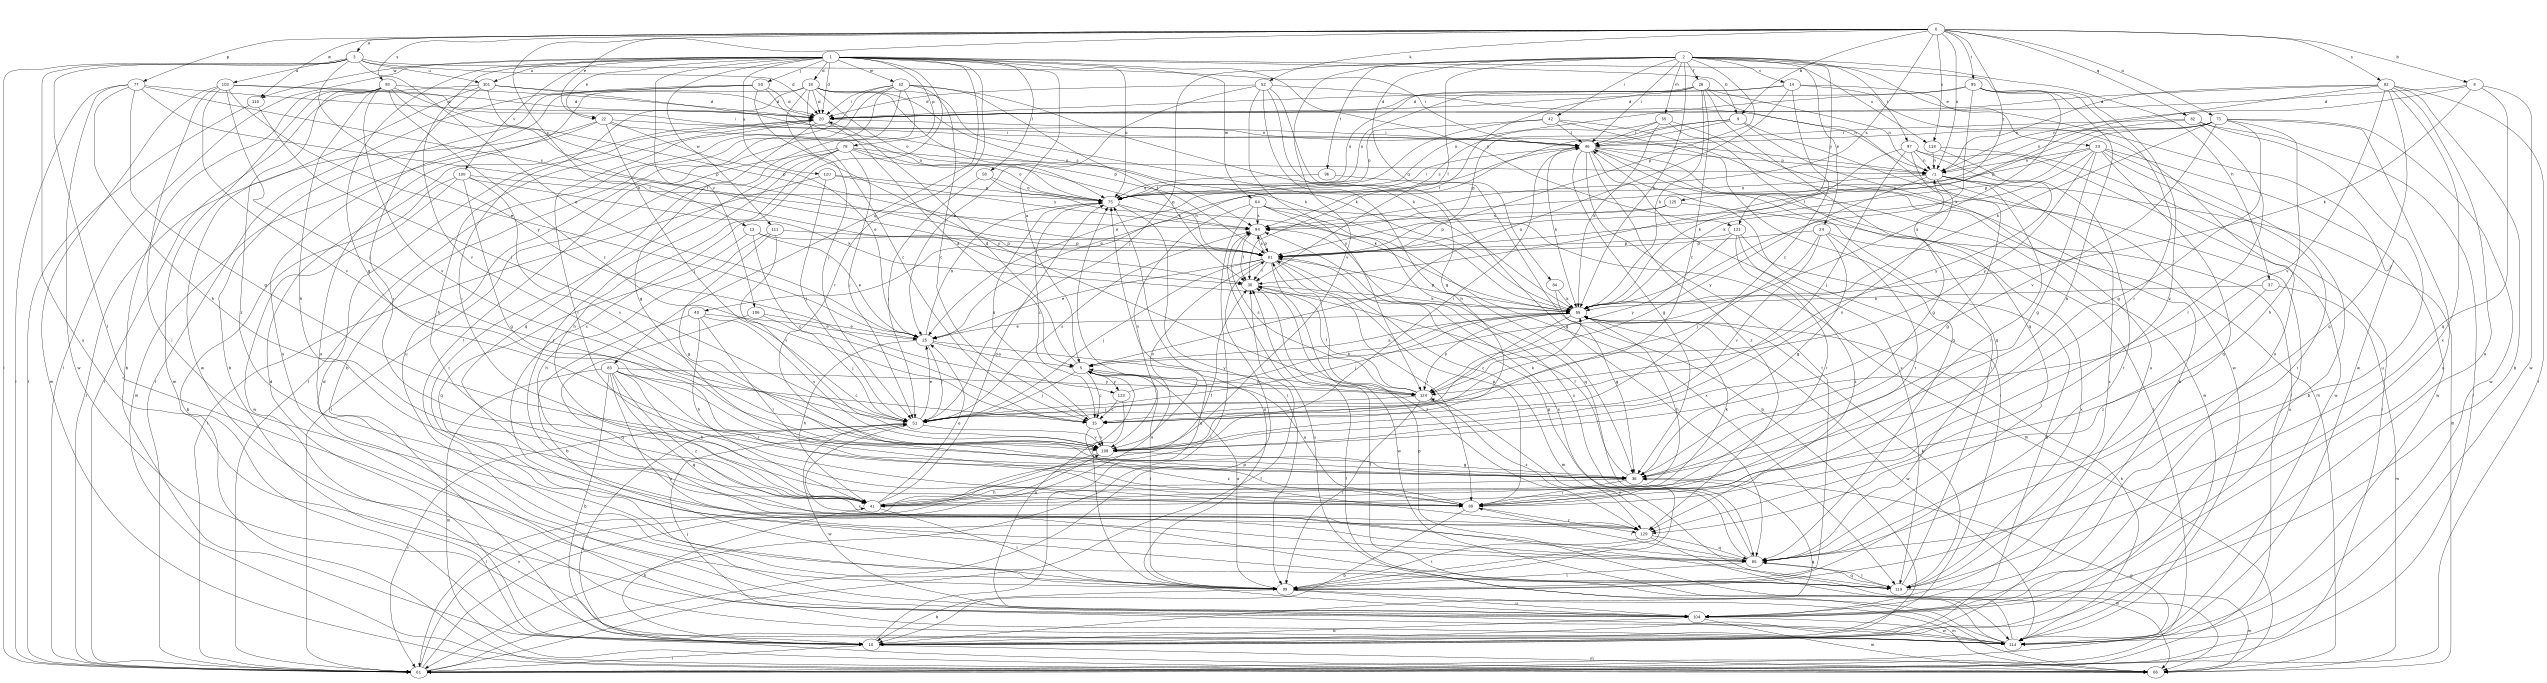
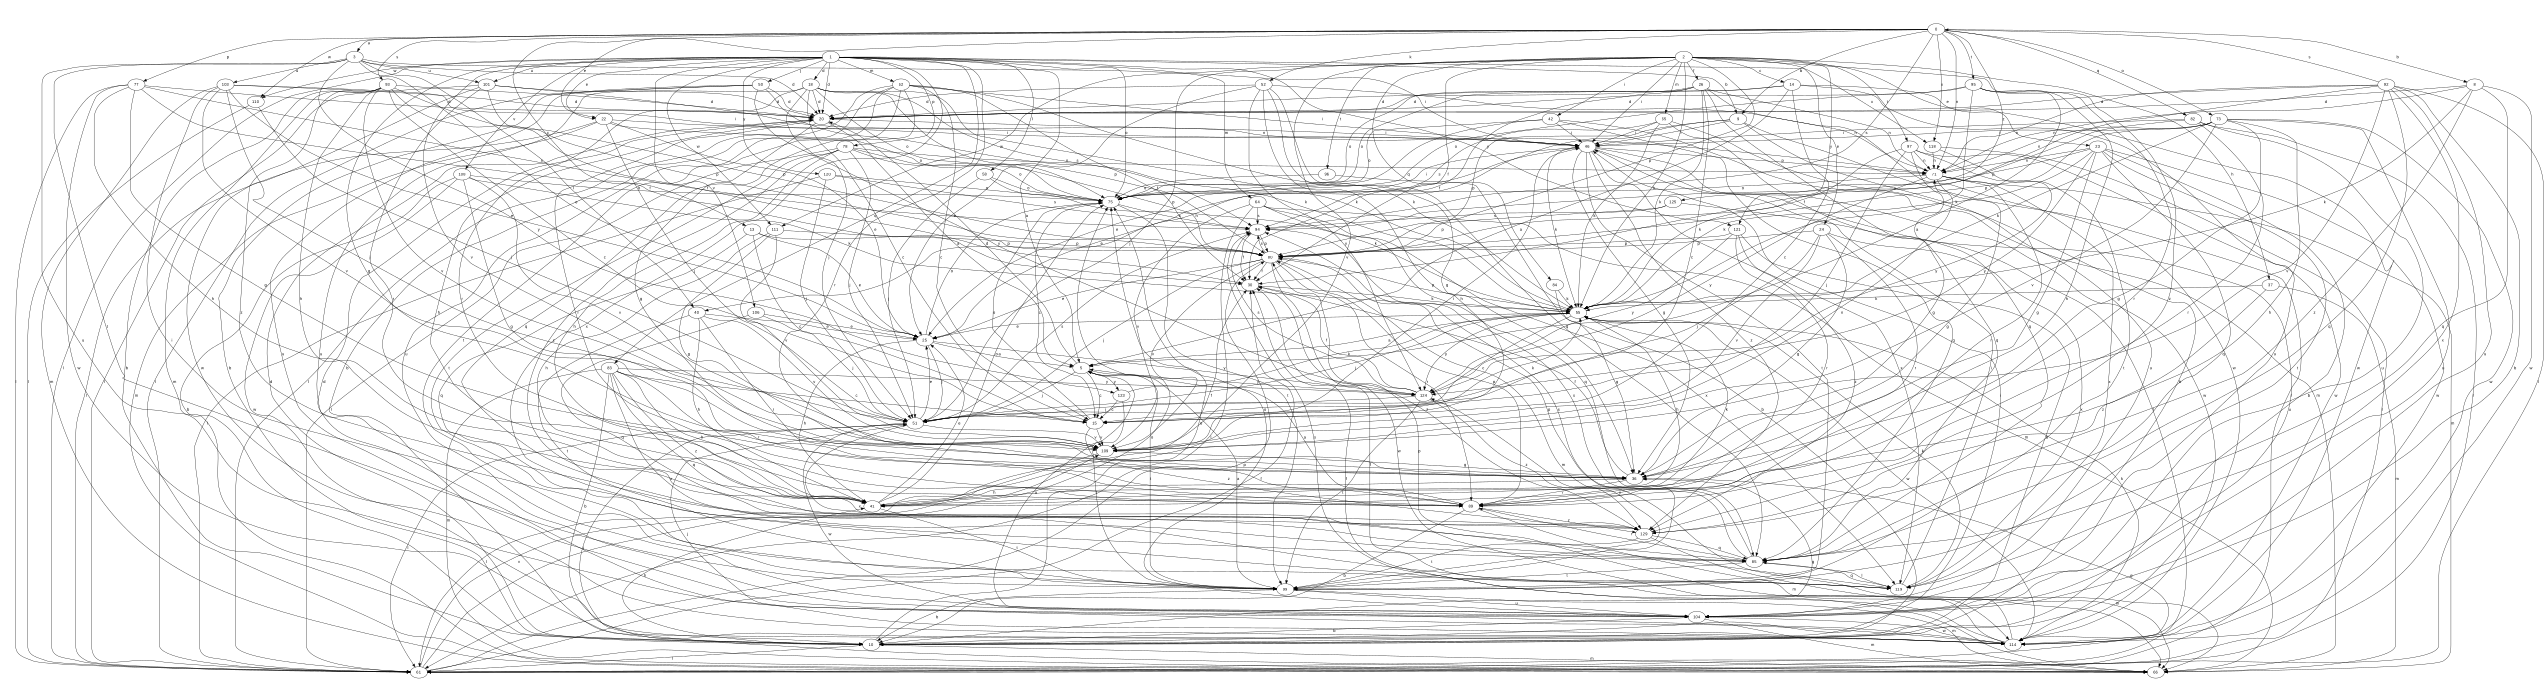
edge "0" -> "92": reversed
edge "2" -> "111": added, label "w"
edge "62" -> "20": now "62" -> "46"
node "81": label "81" -> "80"
edge "3" -> "61": now "3" -> "40"
edge "8" -> "129": added, label "z"
edge "40" -> "99": label "b" -> "t"
edge "119" -> "66": now "89" -> "66"
